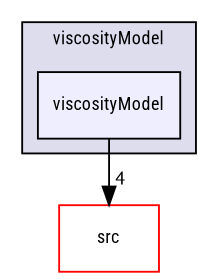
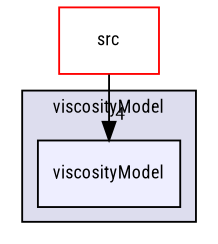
edge "viscosityModel" -> "src": reversed
